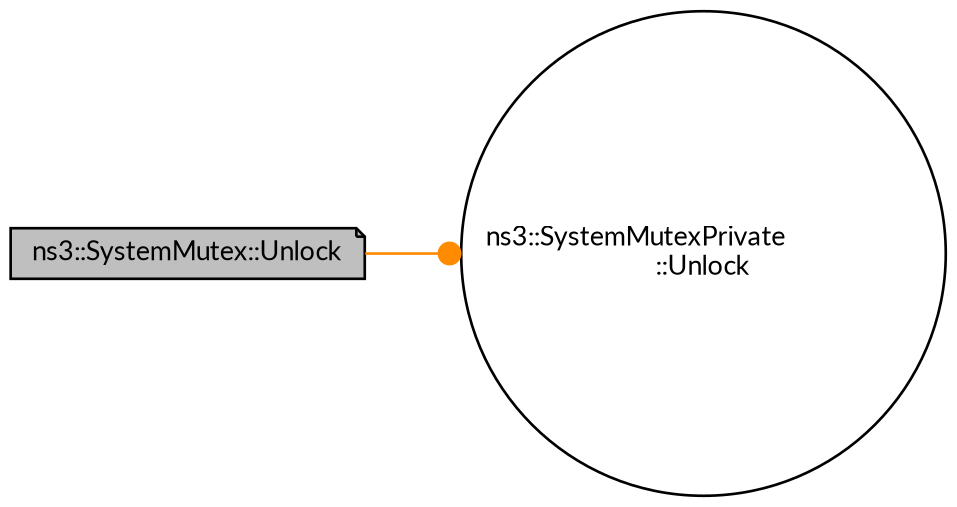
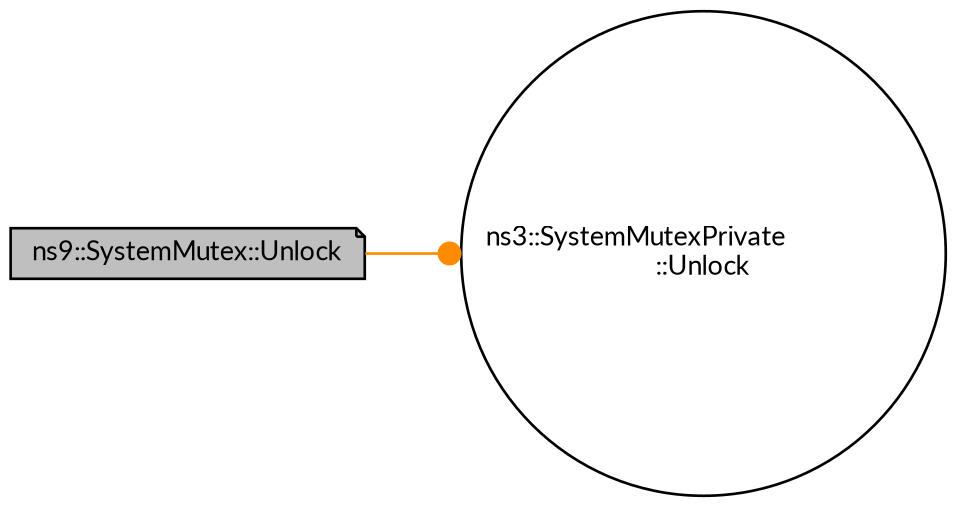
node "ns3::SystemMutex::Unlock": label "ns3::SystemMutex::Unlock" -> "ns9::SystemMutex::Unlock"
